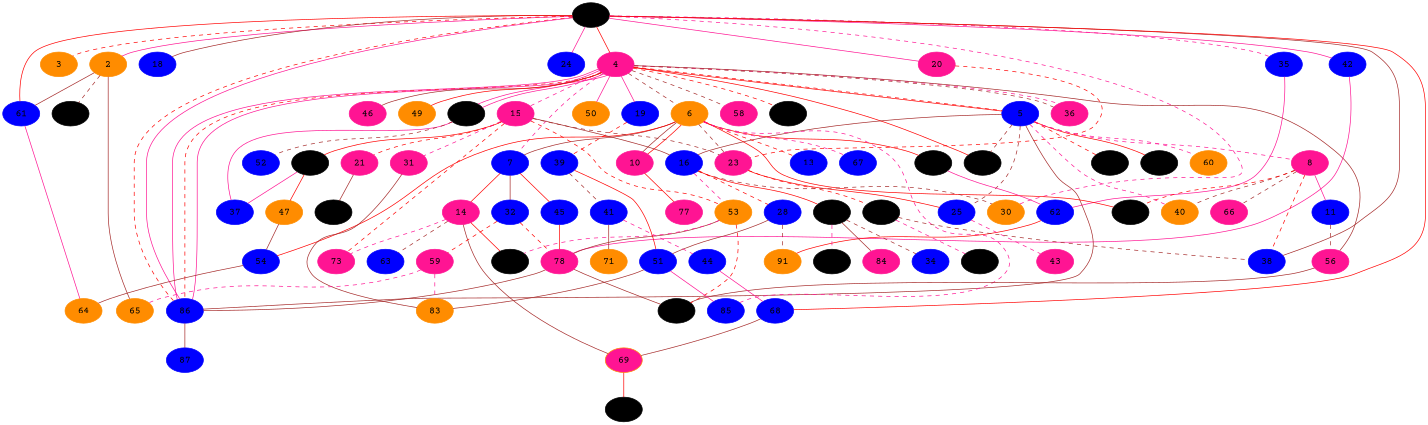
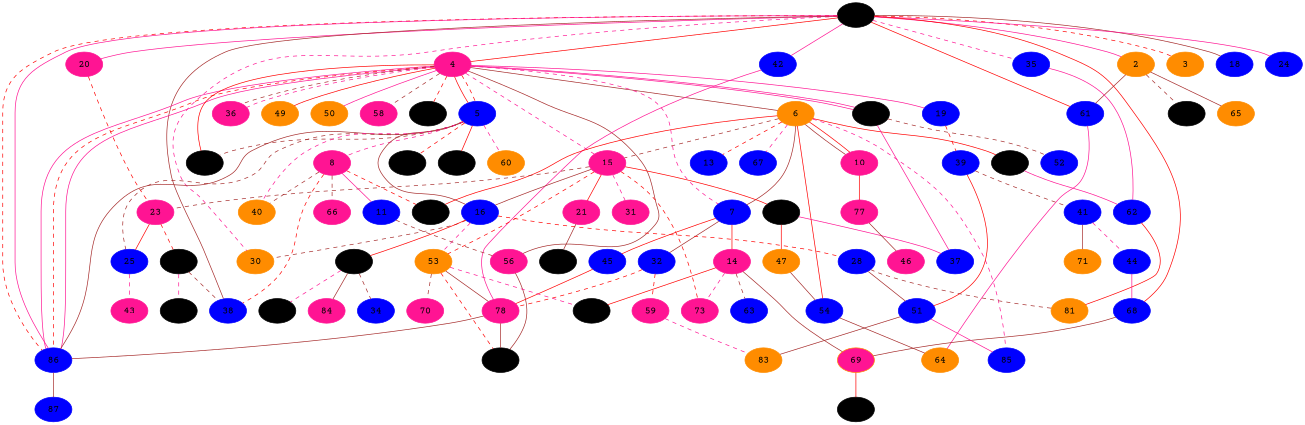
edge "4" -- "46": now "77" -- "46"
edge "4" -- "6": style dashed -> solid
edge "6" -- "23": now "6" -- "15"
edge "15" -- "21": style dashed -> solid
edge "31" -- "83": removed
node "91": label "91" -> "81"
edge "59" -- "65": removed
node "70": added
